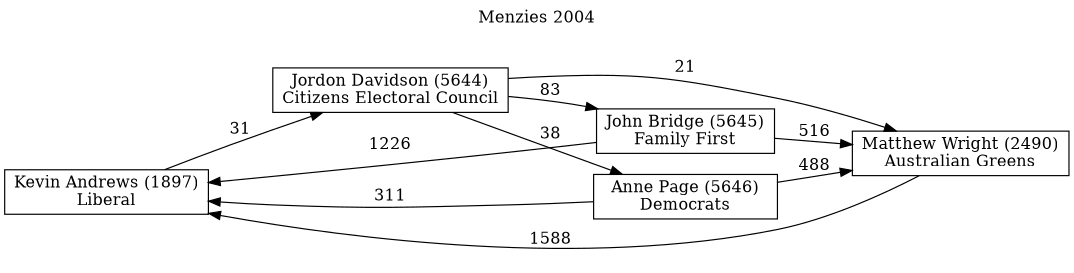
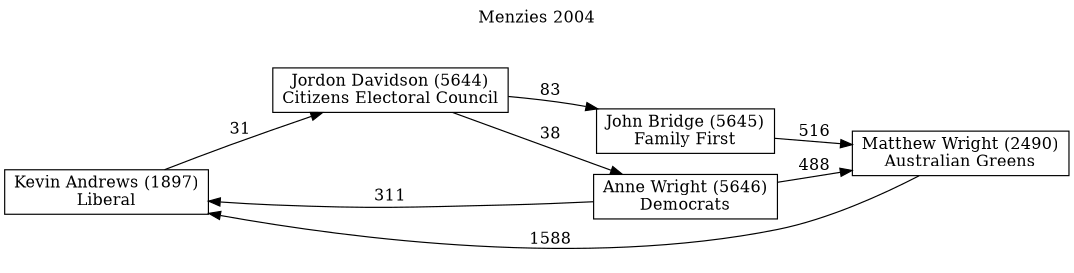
edge "Jordon Davidson (5644) Citizens Electoral Council" -> "Matthew Wright (2490) Australian Greens": removed, label "21"
edge "John Bridge (5645) Family First" -> "Kevin Andrews (1897) Liberal": removed, label "1226"
node "Anne Page (5646) Democrats": label "Anne Page (5646) Democrats" -> "Anne Wright (5646) Democrats"
